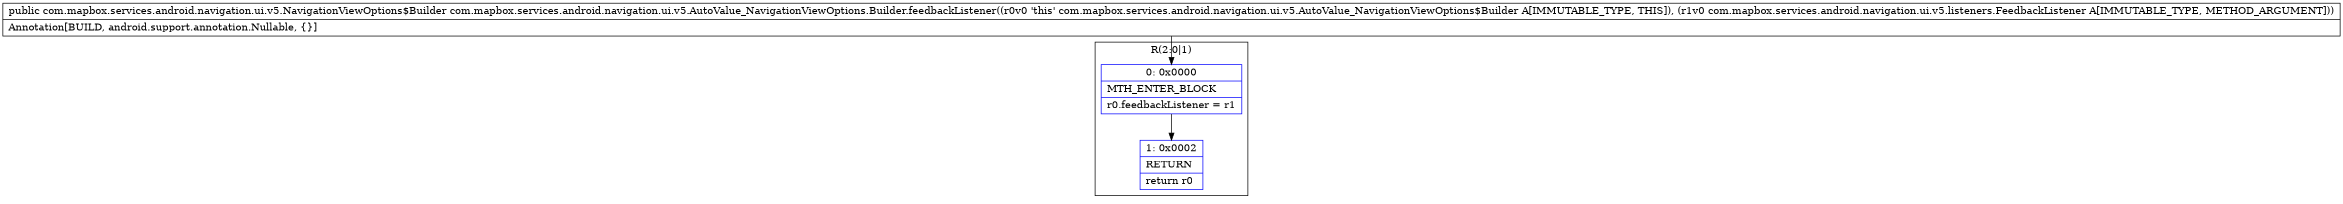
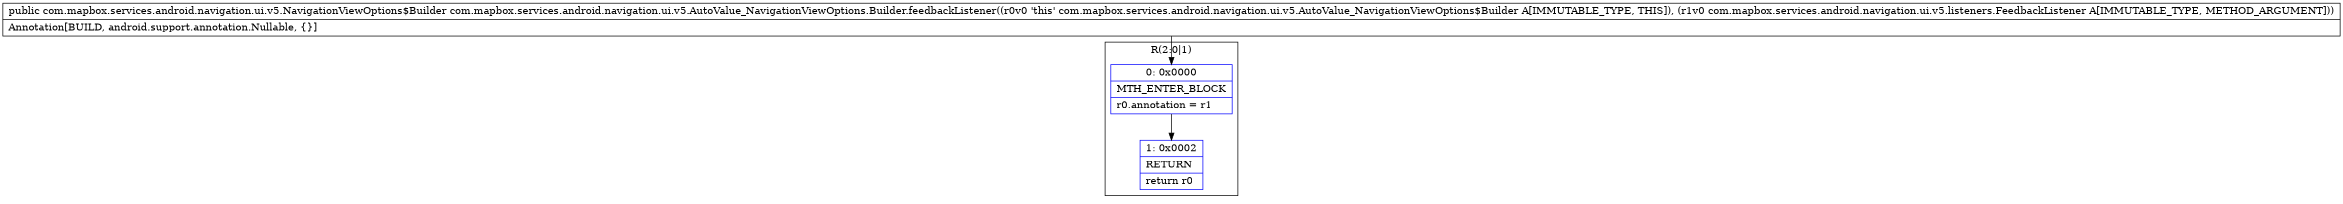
node "0: 0x0000": text "r0.feedbackListener = r1" -> "r0.annotation = r1"
